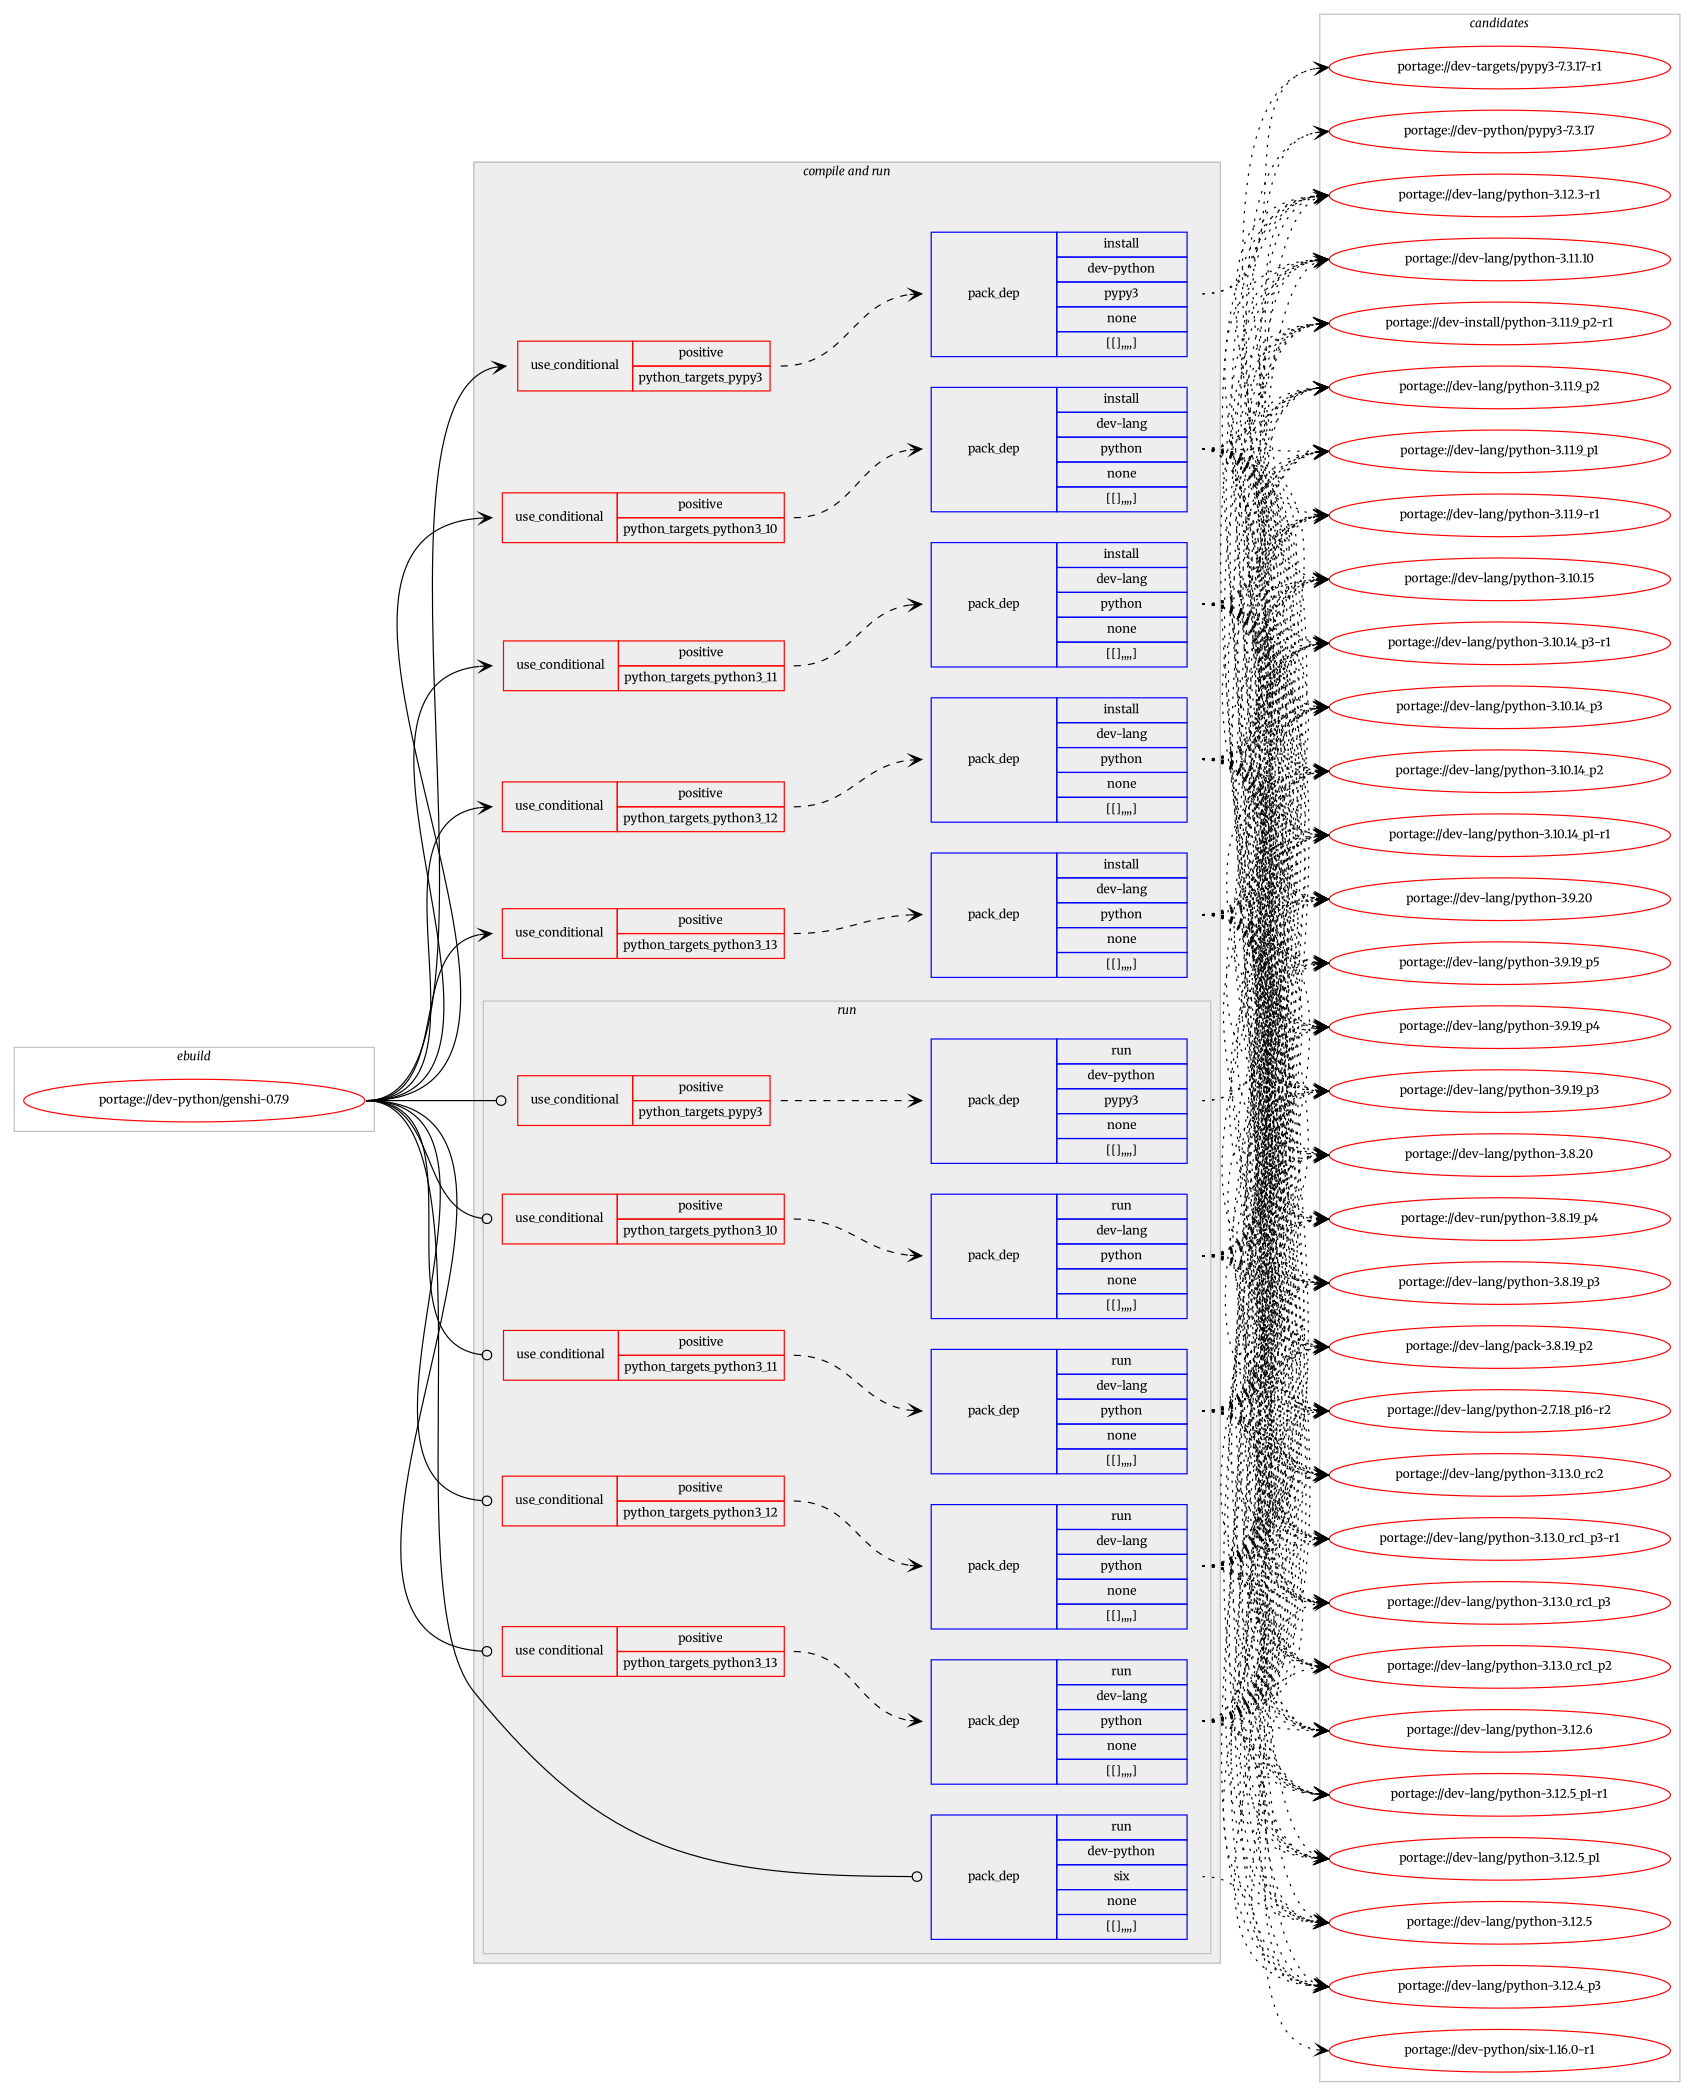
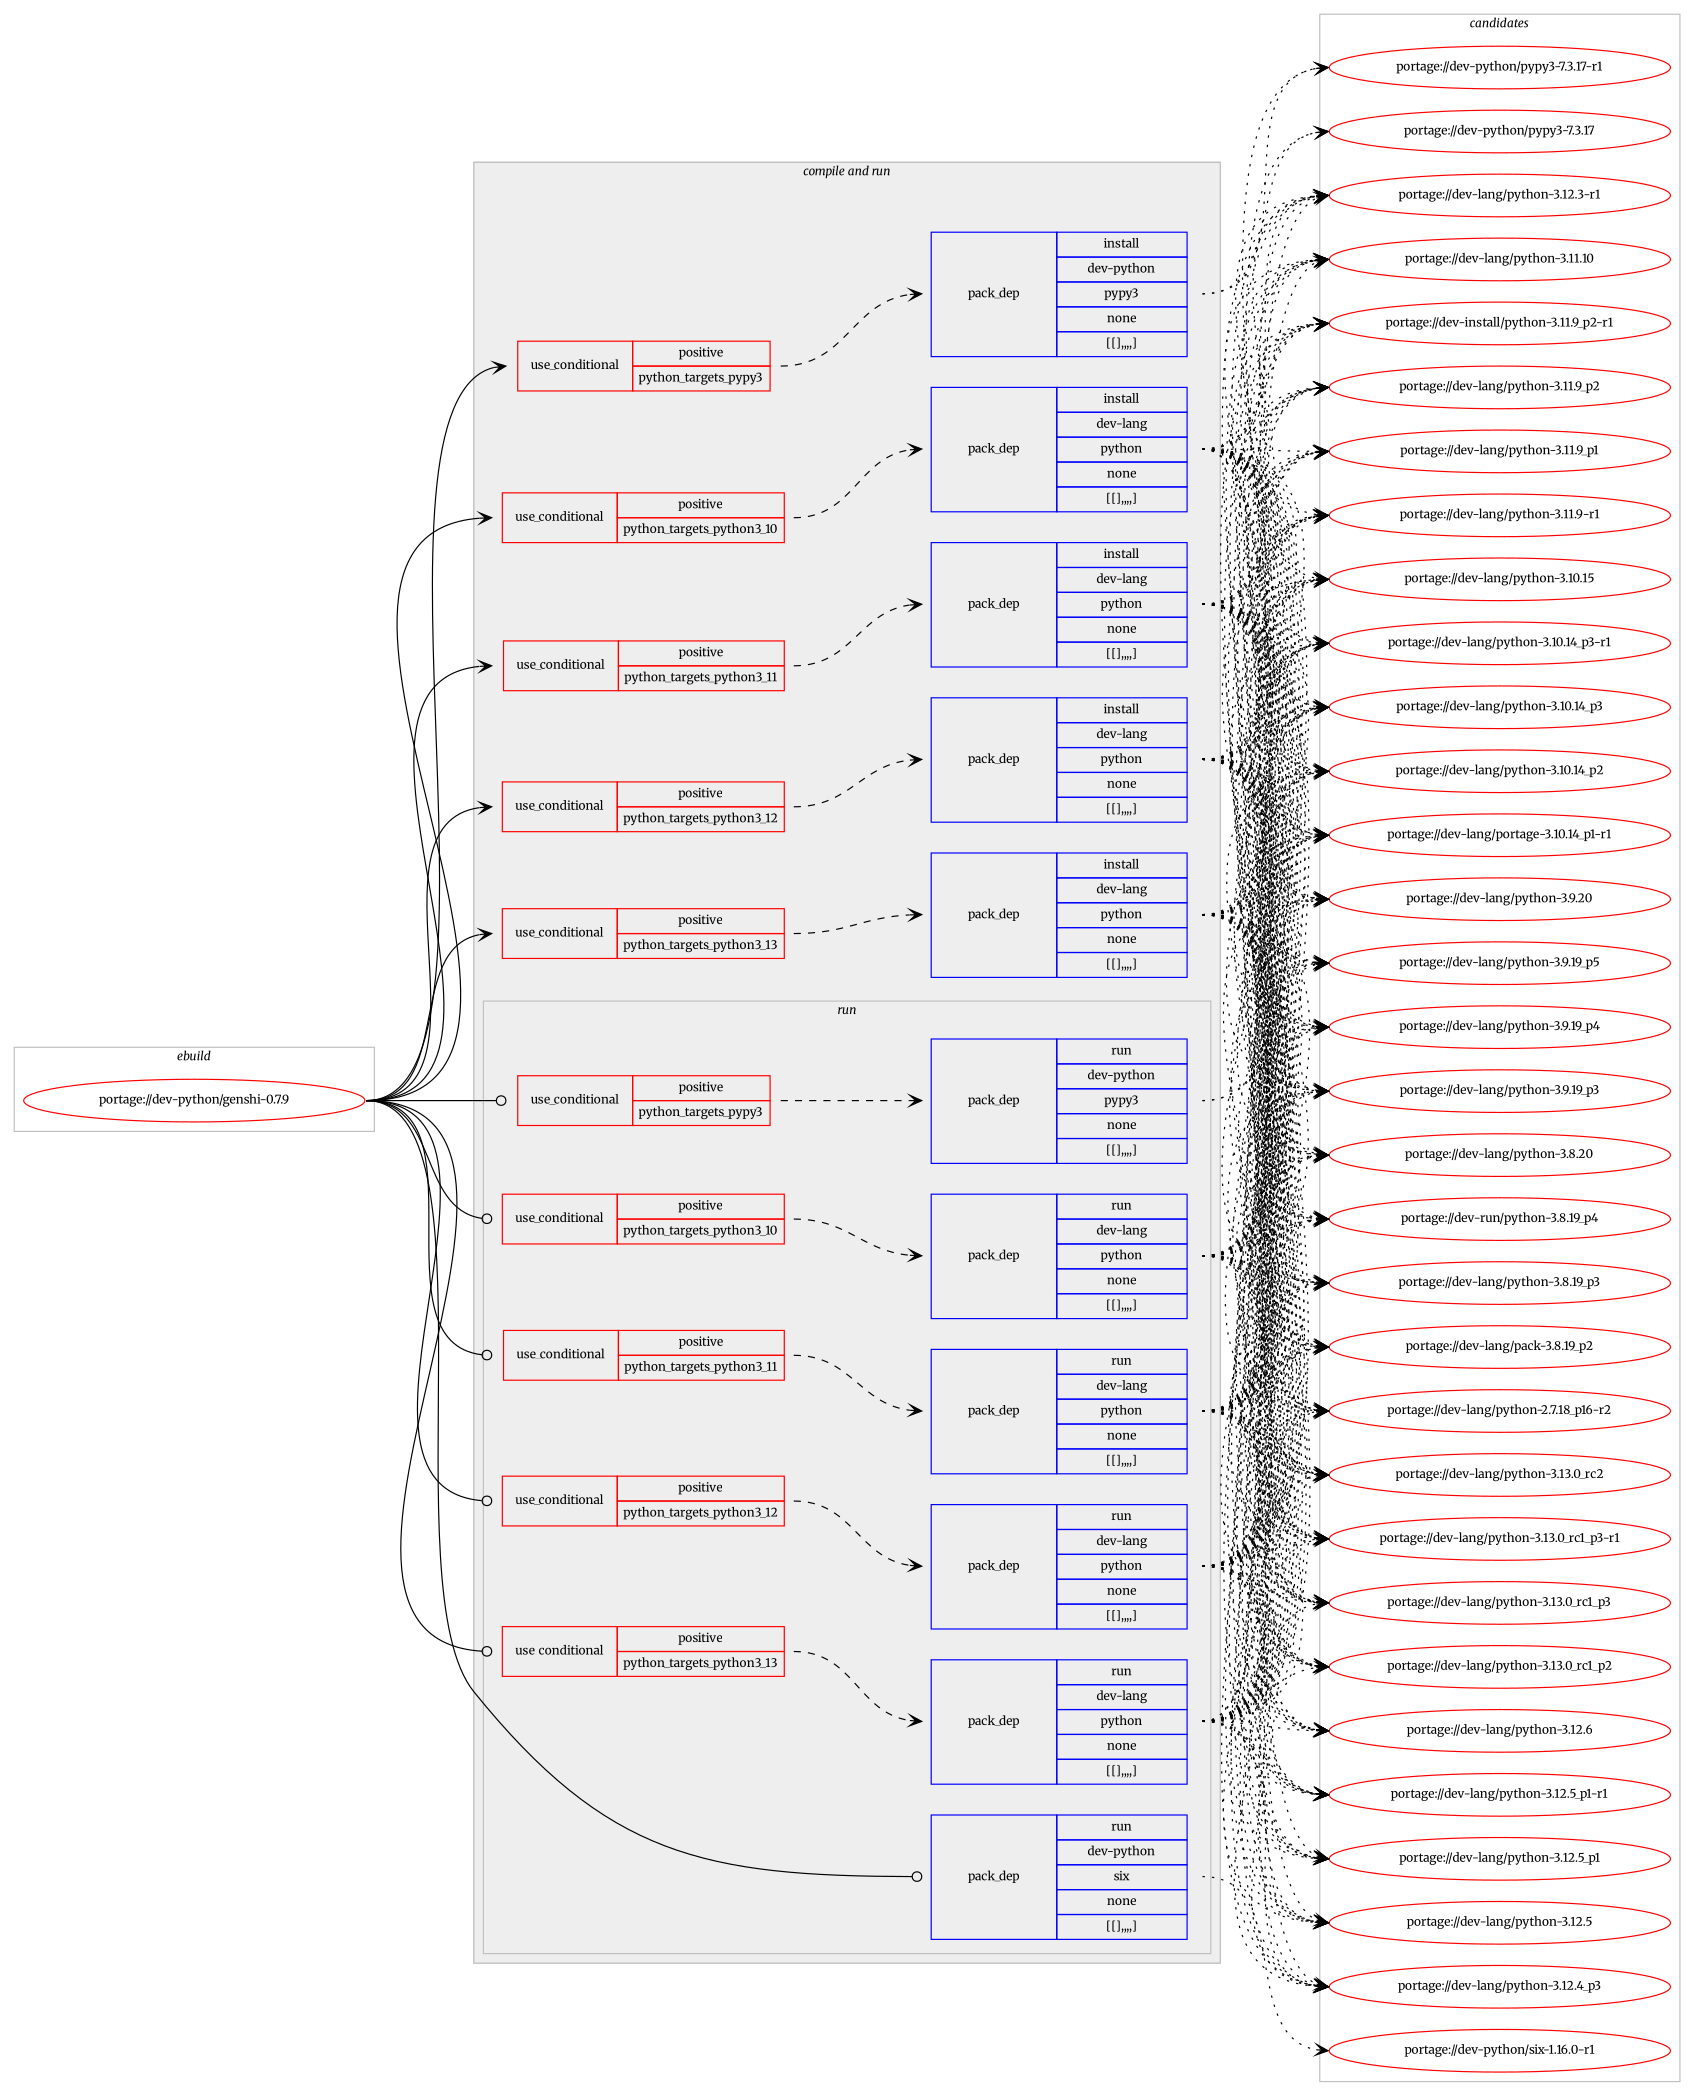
node "portage://dev-targets/pypy3-7.3.17-r1": label "portage://dev-targets/pypy3-7.3.17-r1" -> "portage://dev-python/pypy3-7.3.17-r1"
node "portage://dev-lang/python-3.10.14_p1-r1": label "portage://dev-lang/python-3.10.14_p1-r1" -> "portage://dev-lang/portage-3.10.14_p1-r1"
